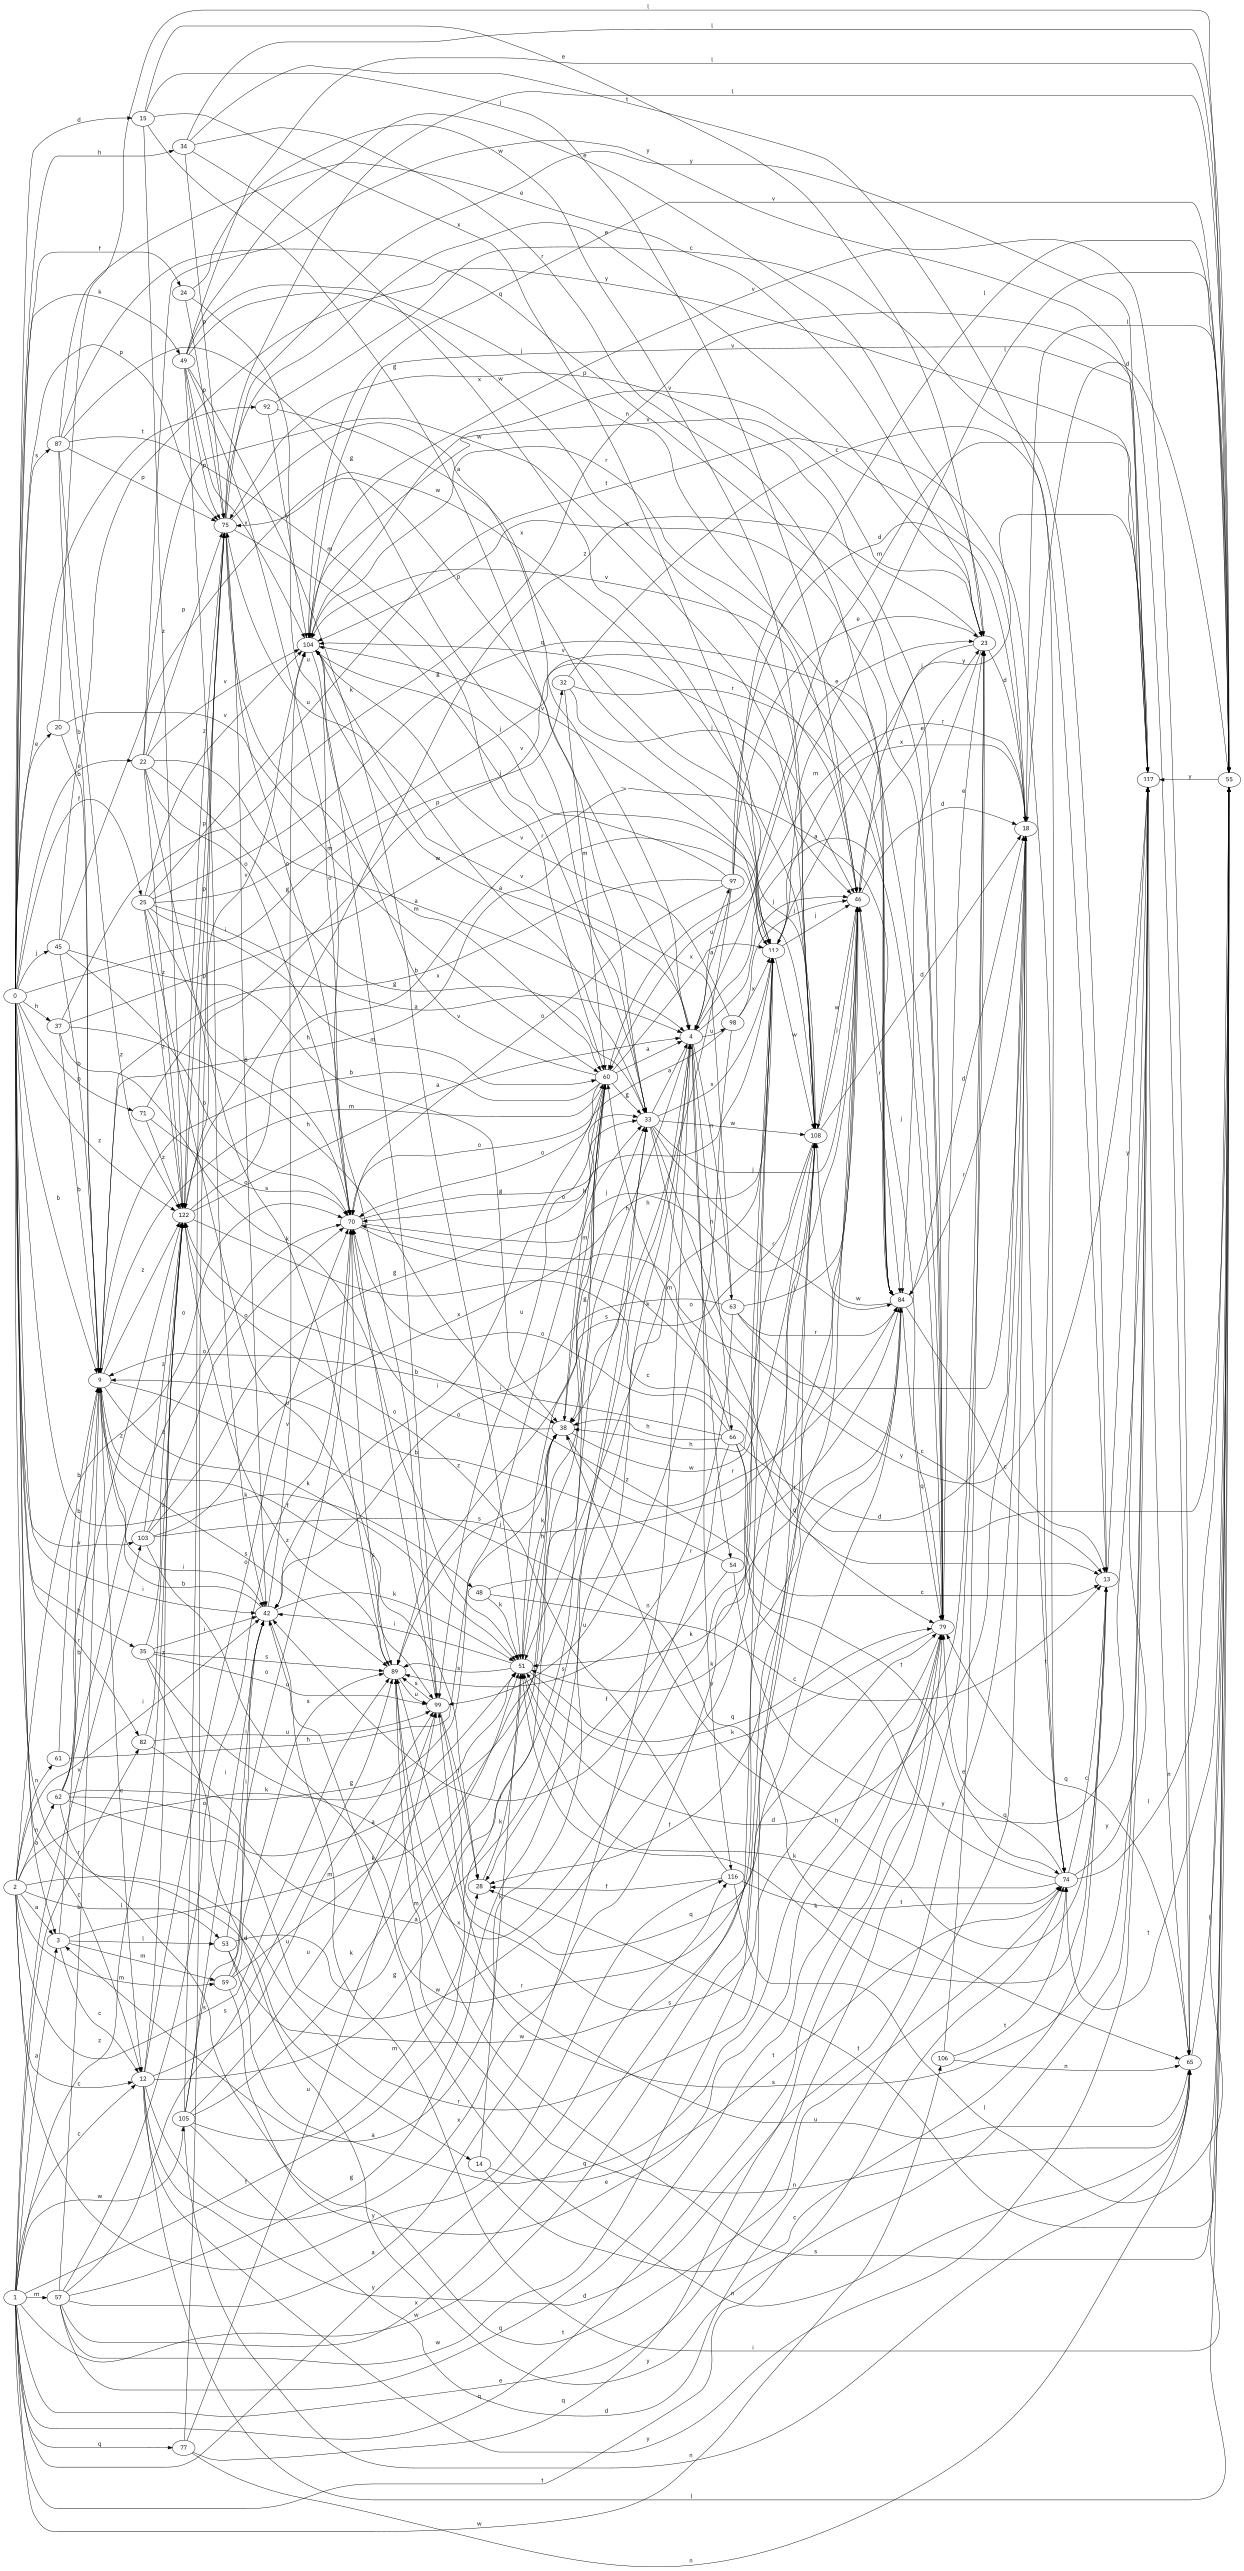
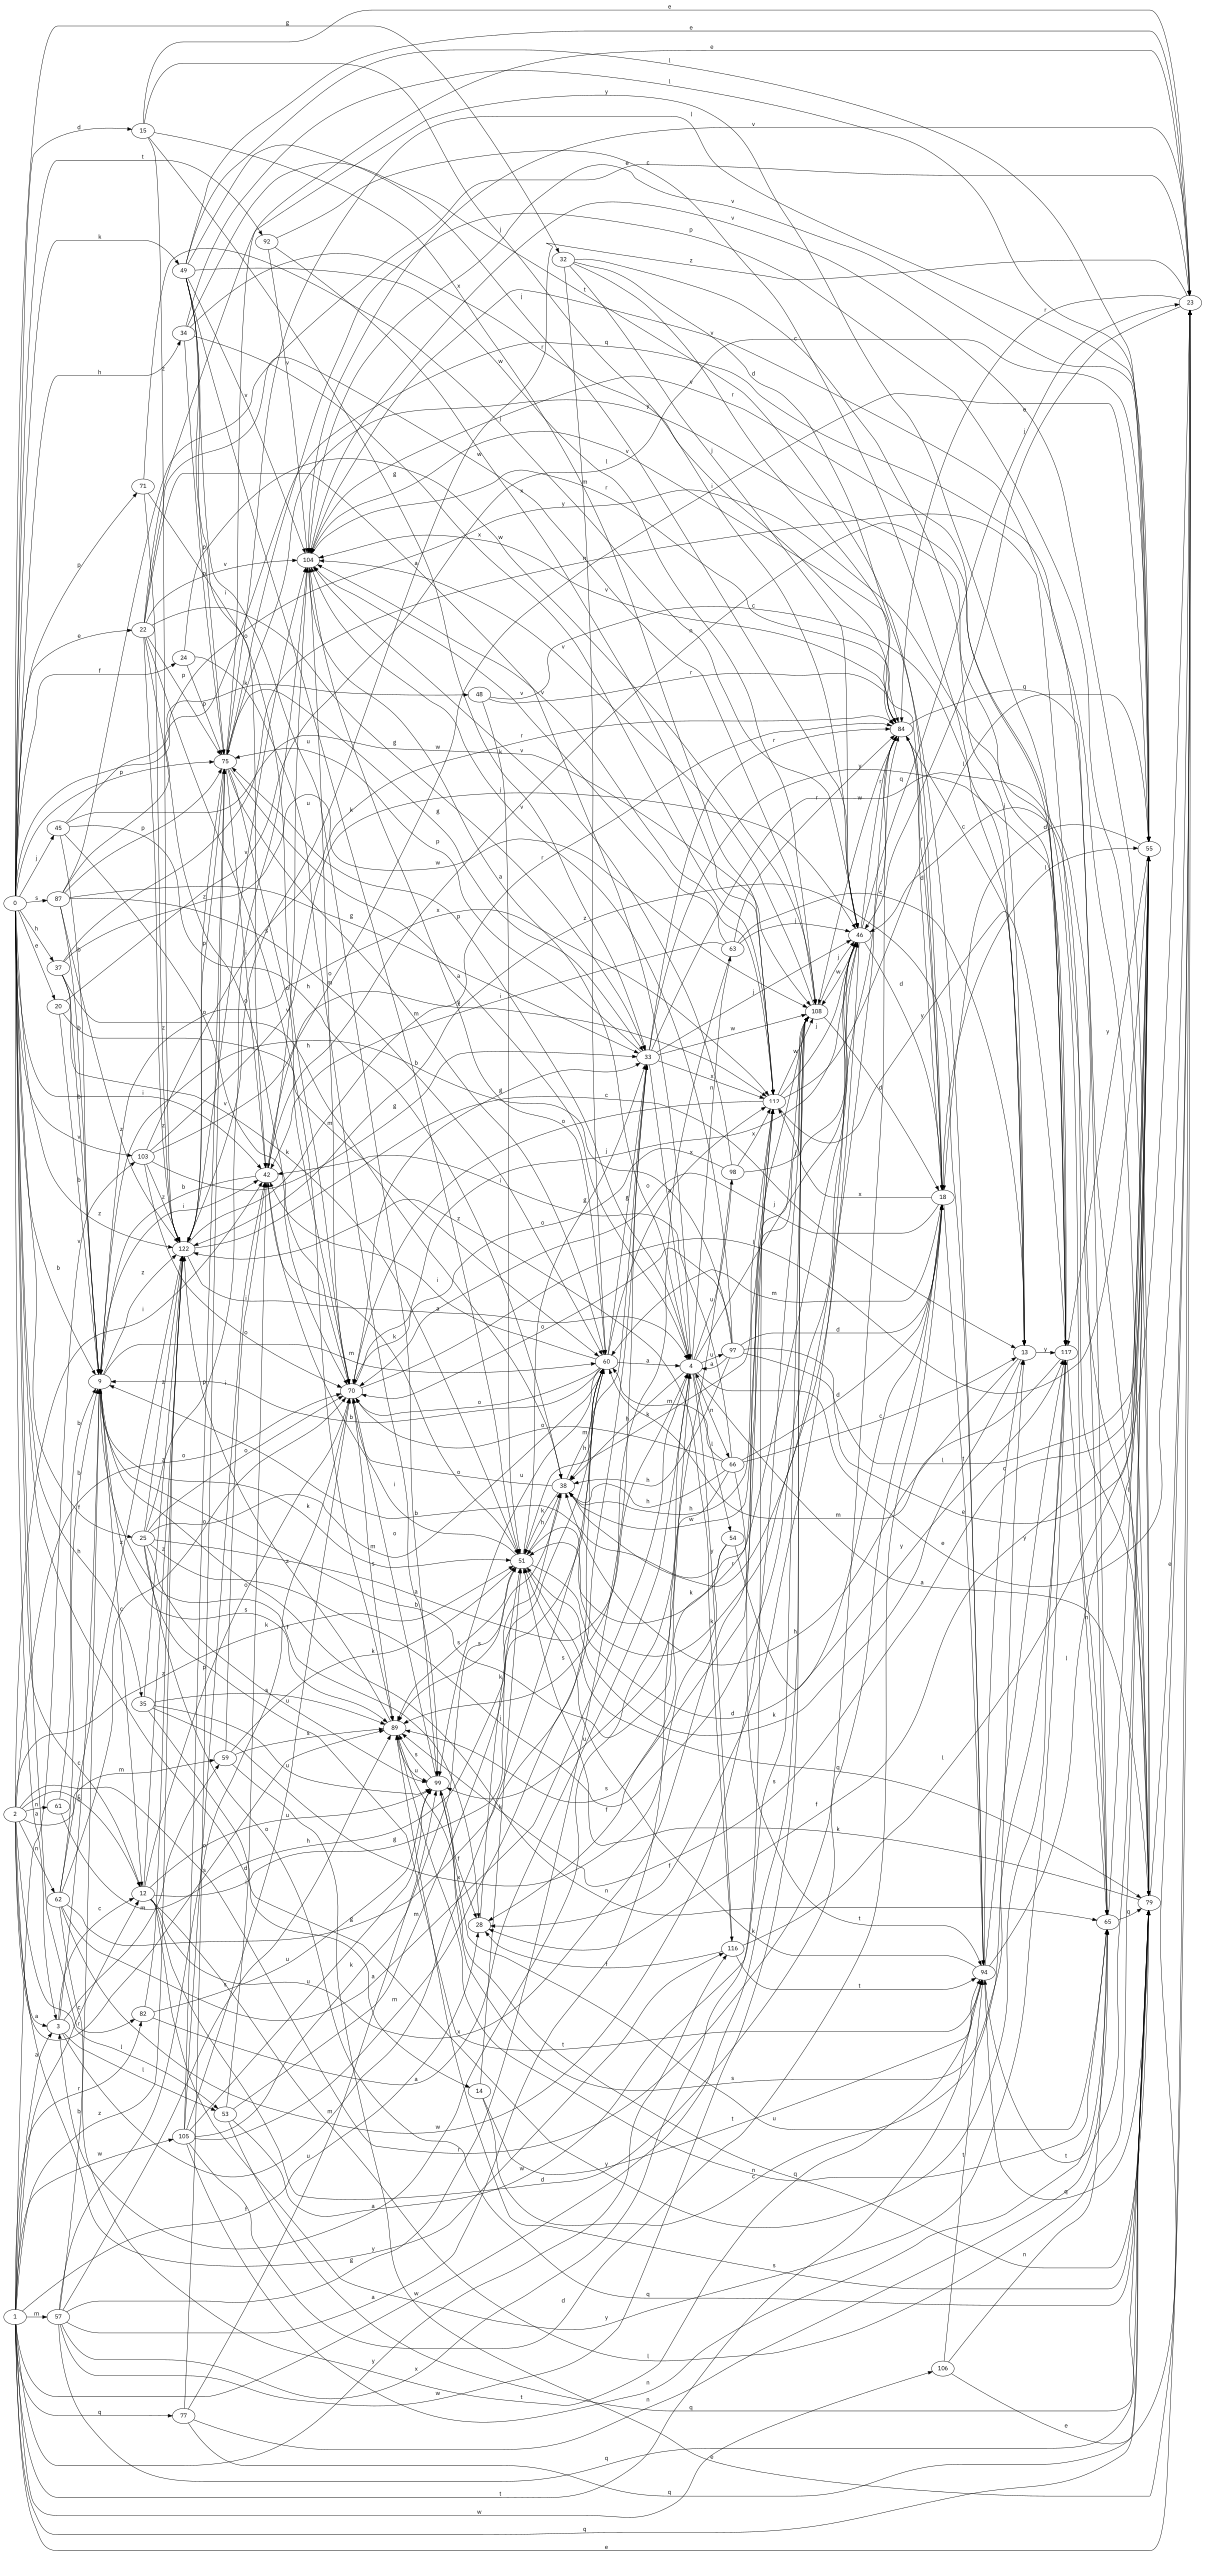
edge "23" -> "18": now "32" -> "18"
edge "35" -> "42": removed, label "i"
node "74": label "74" -> "94"
